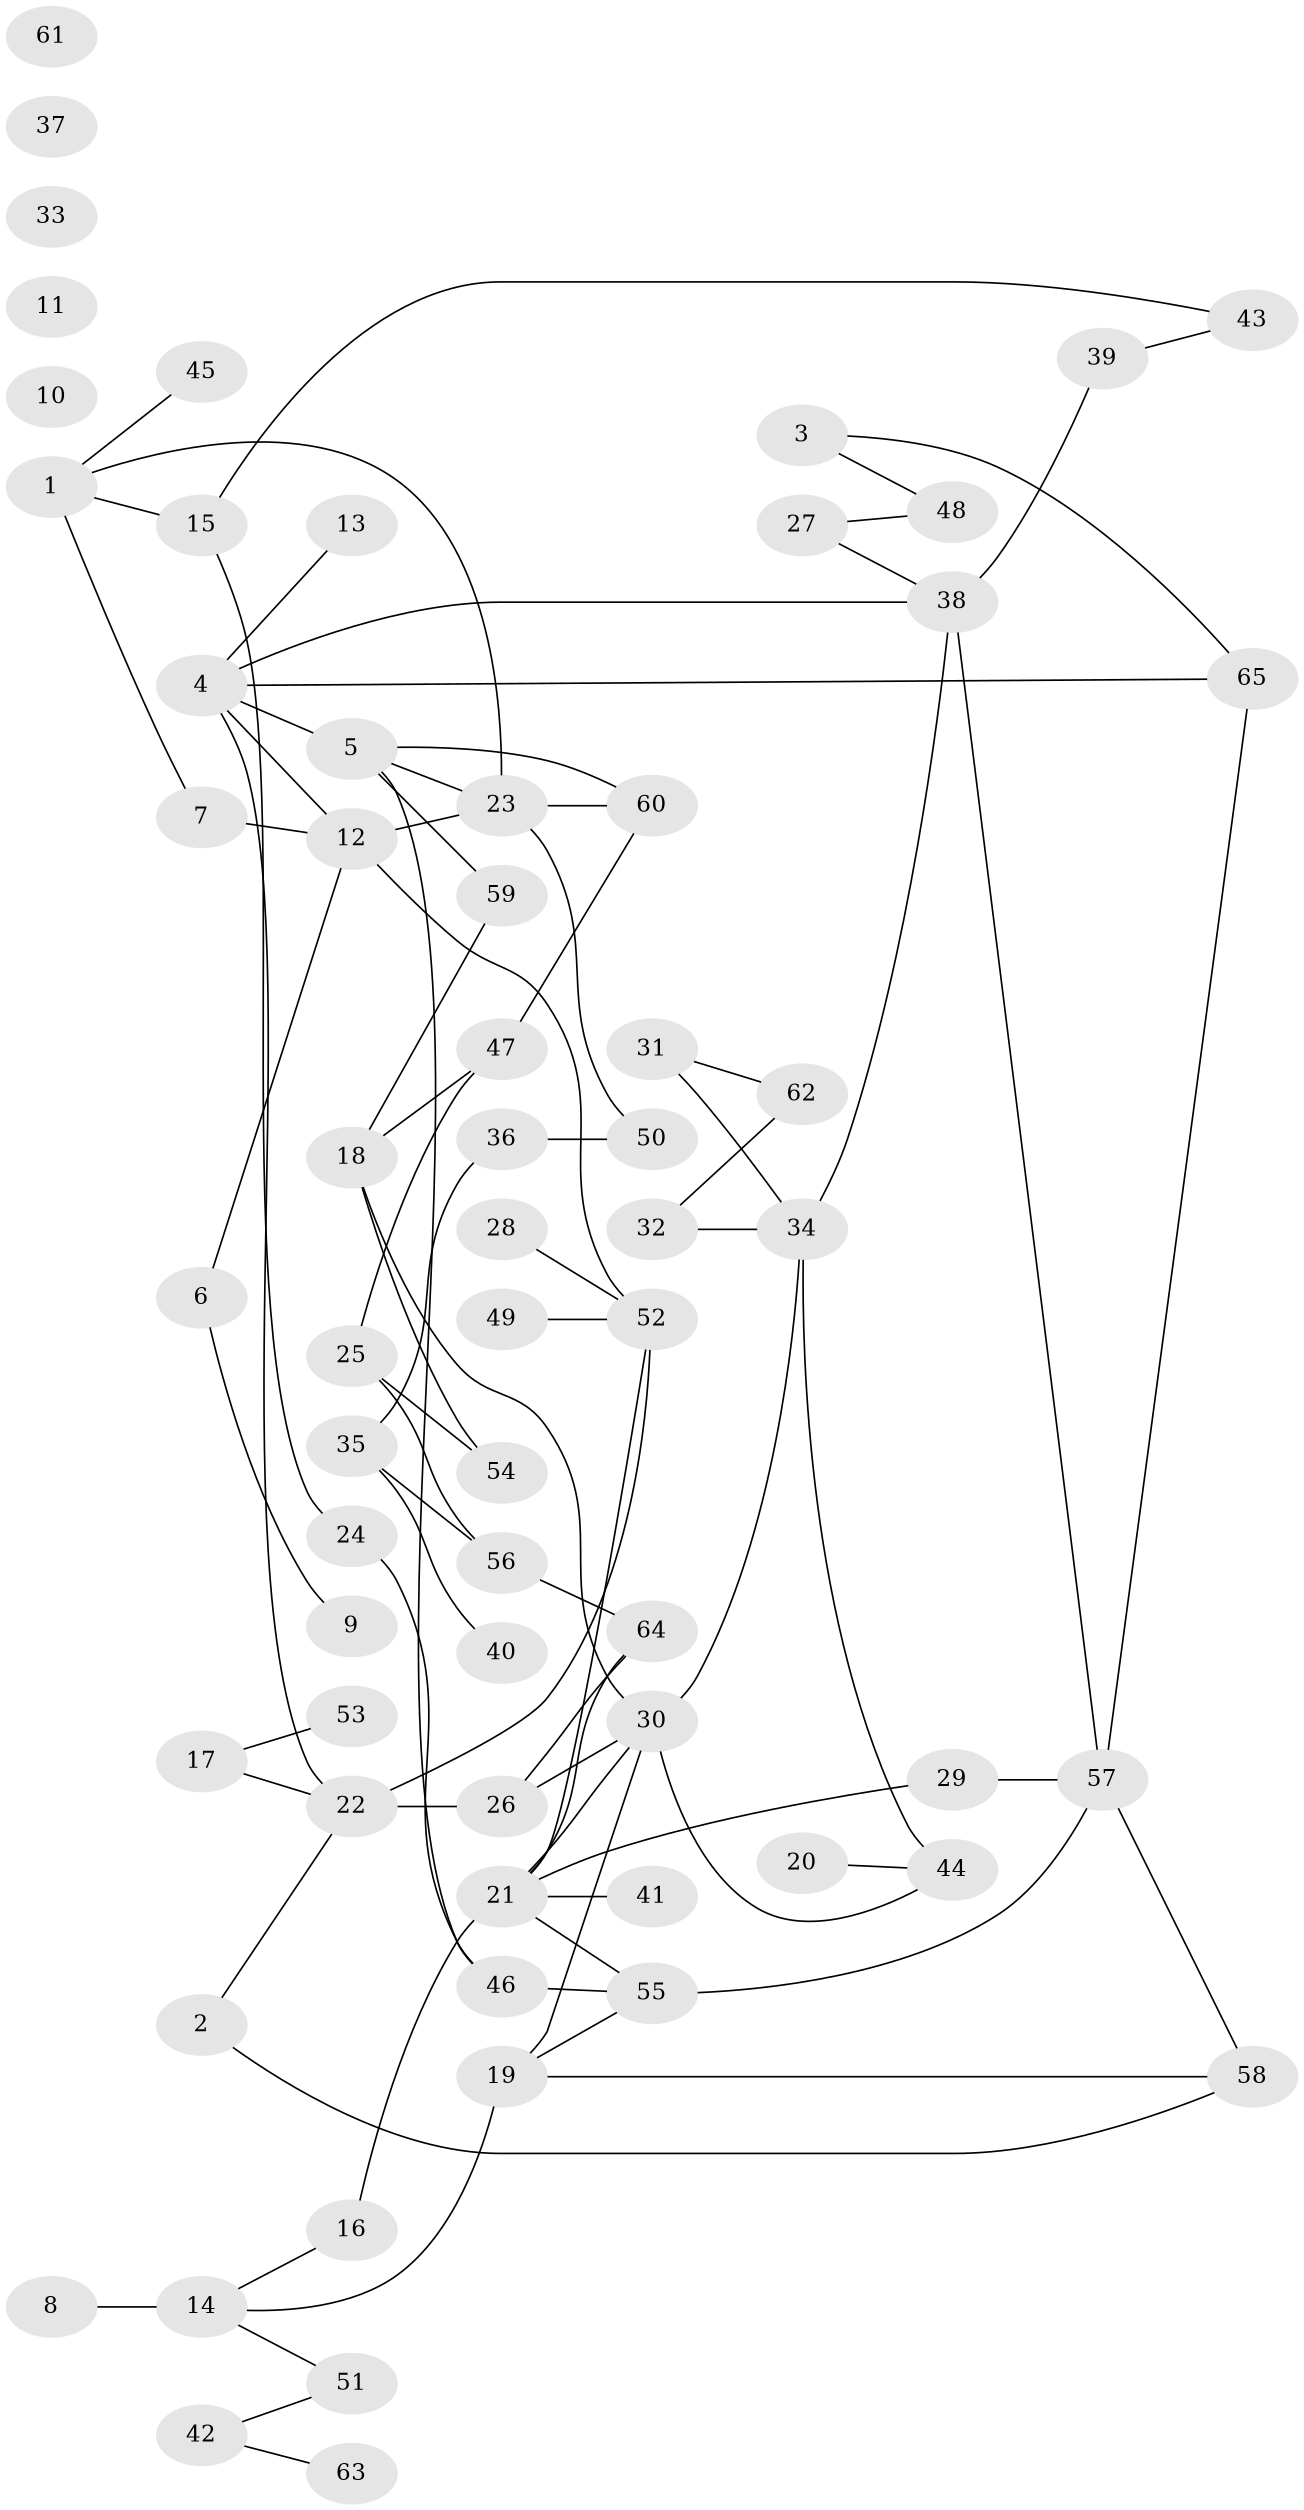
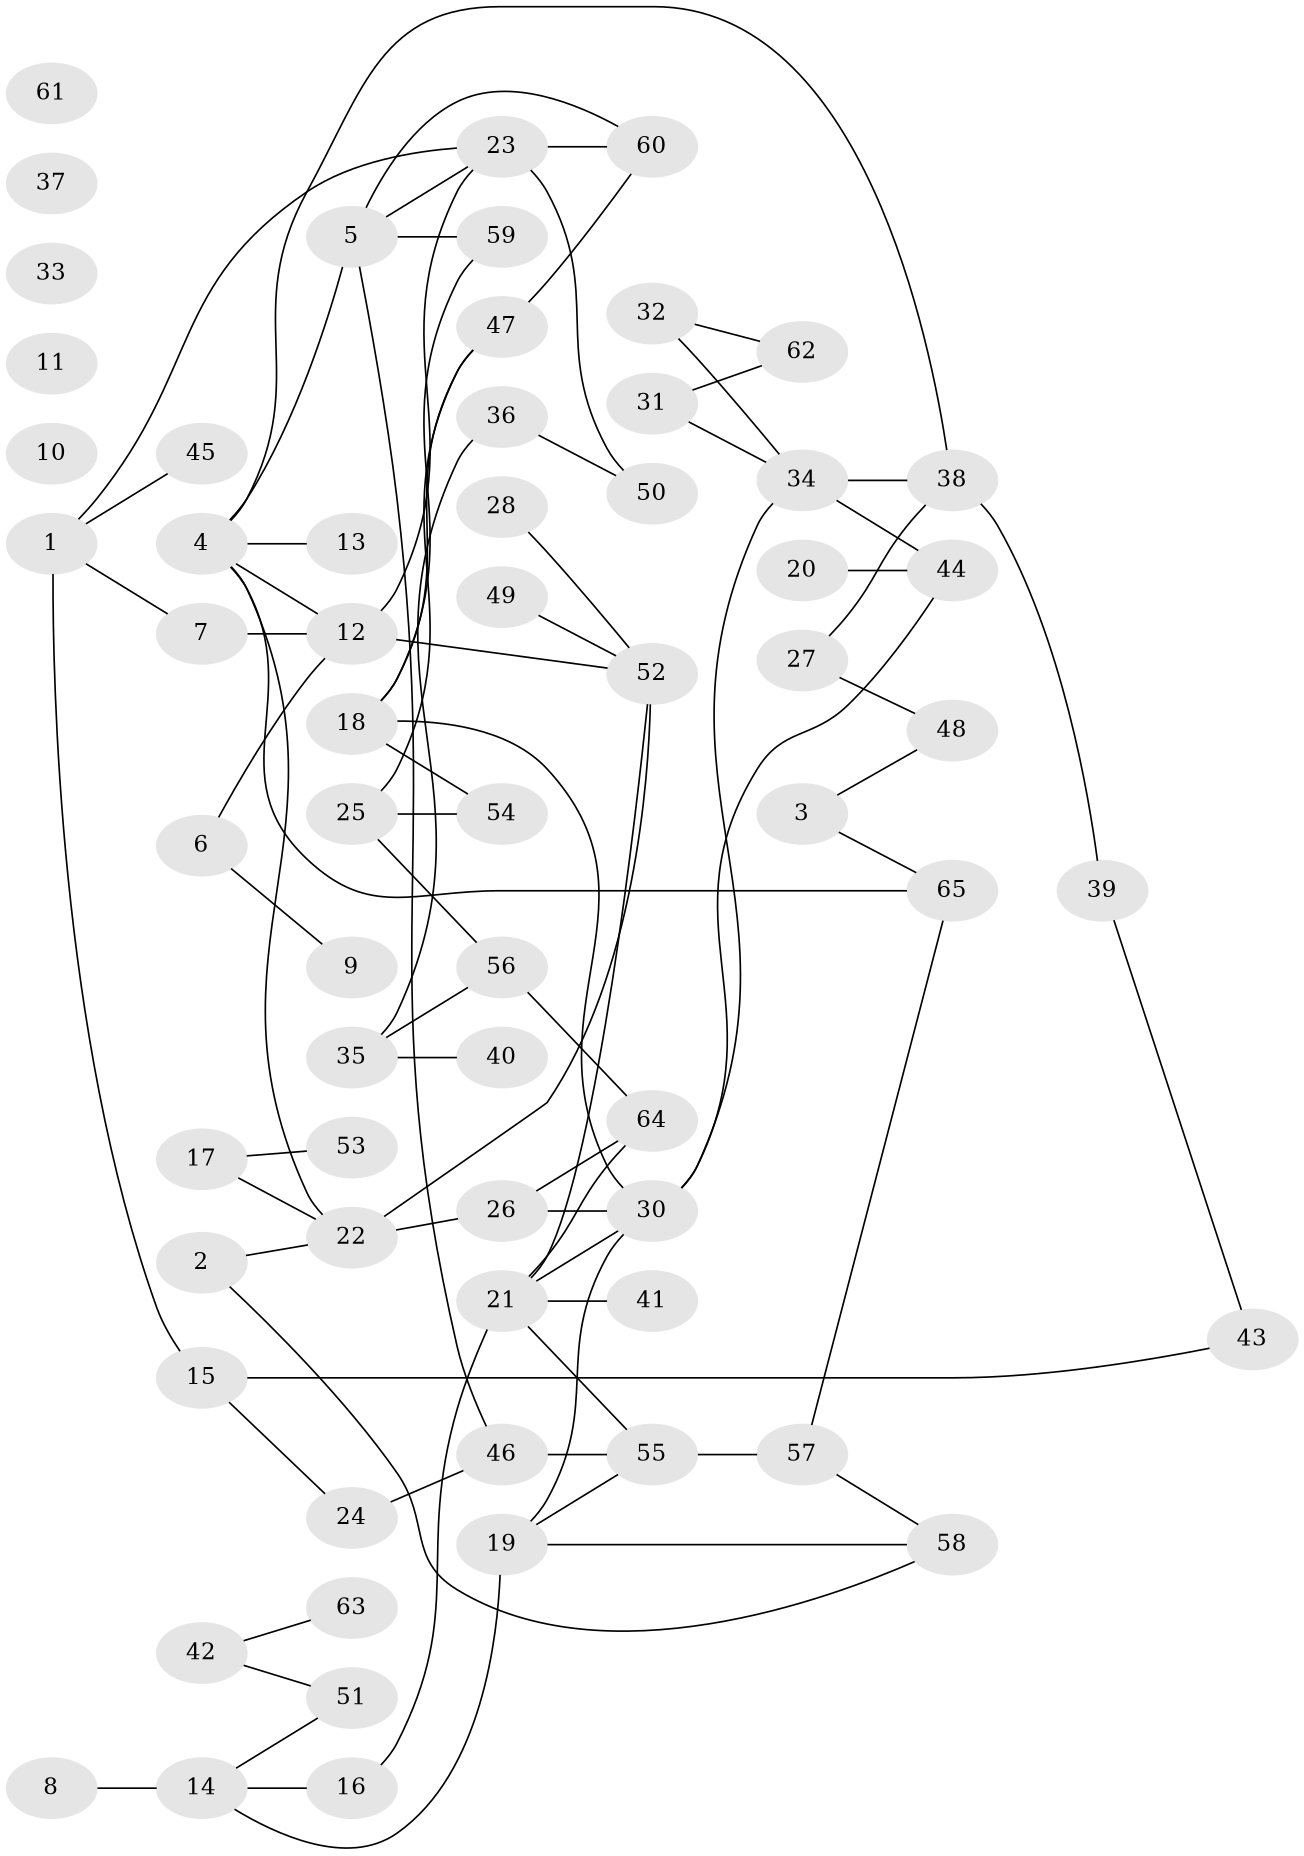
edge "38" -- "57": removed
node "29": removed
